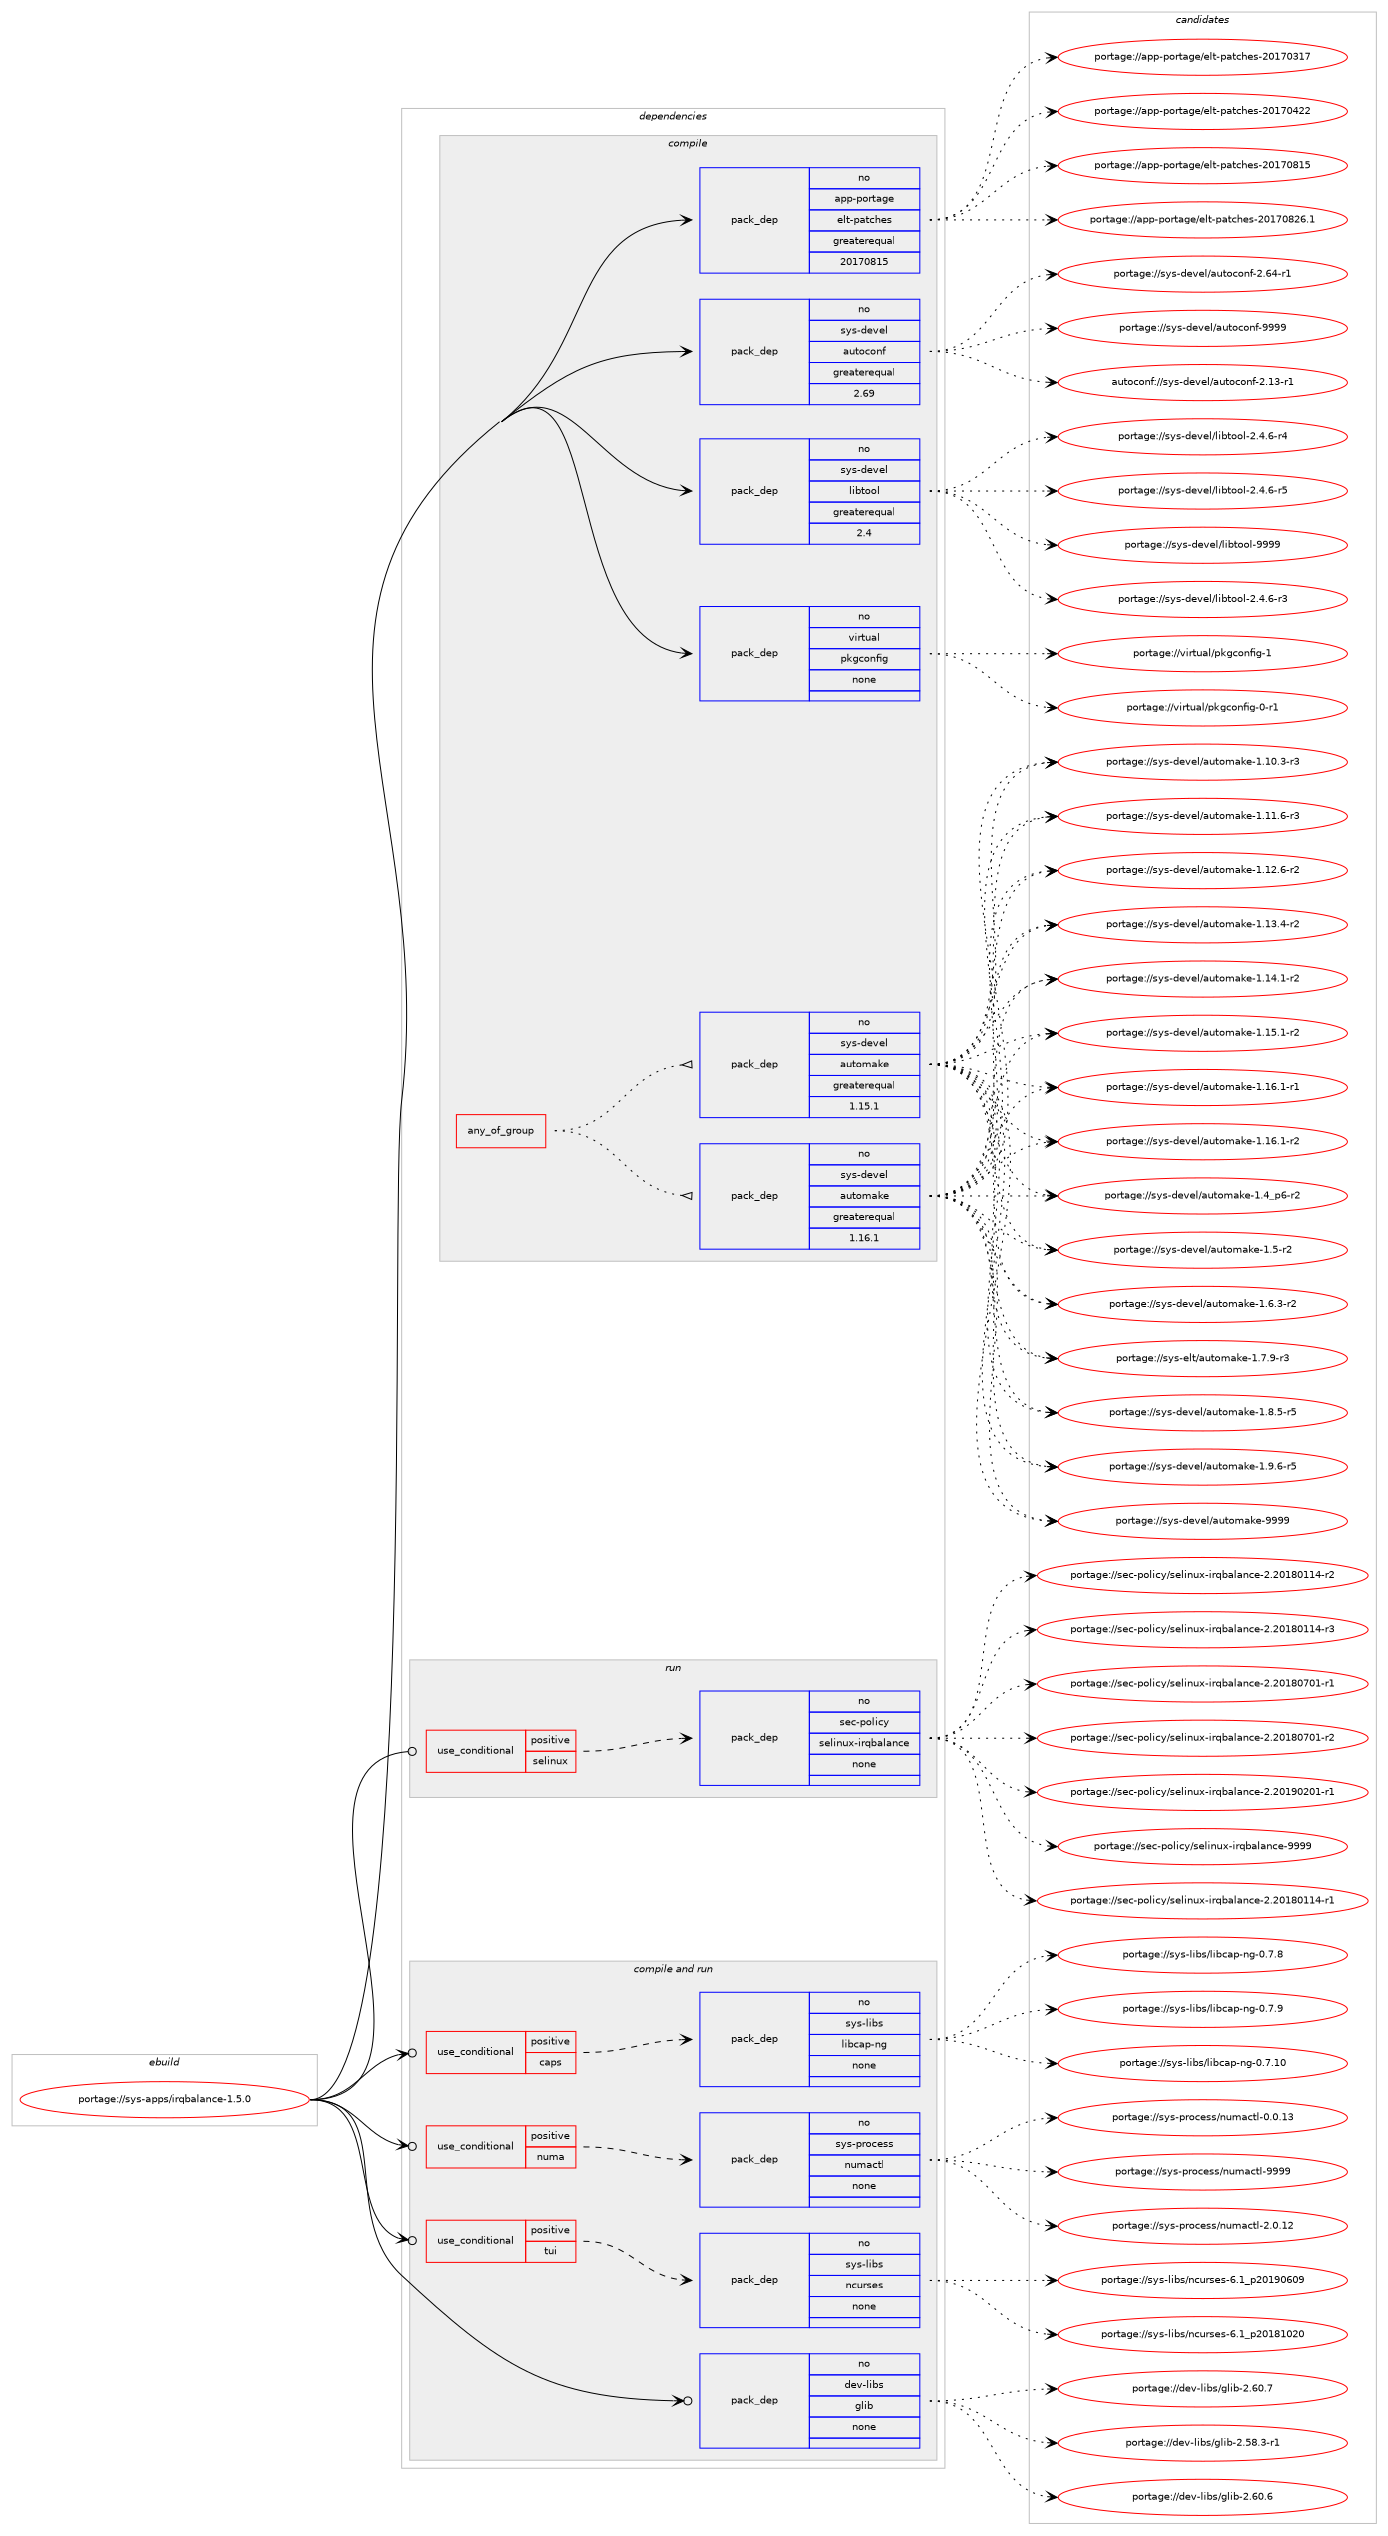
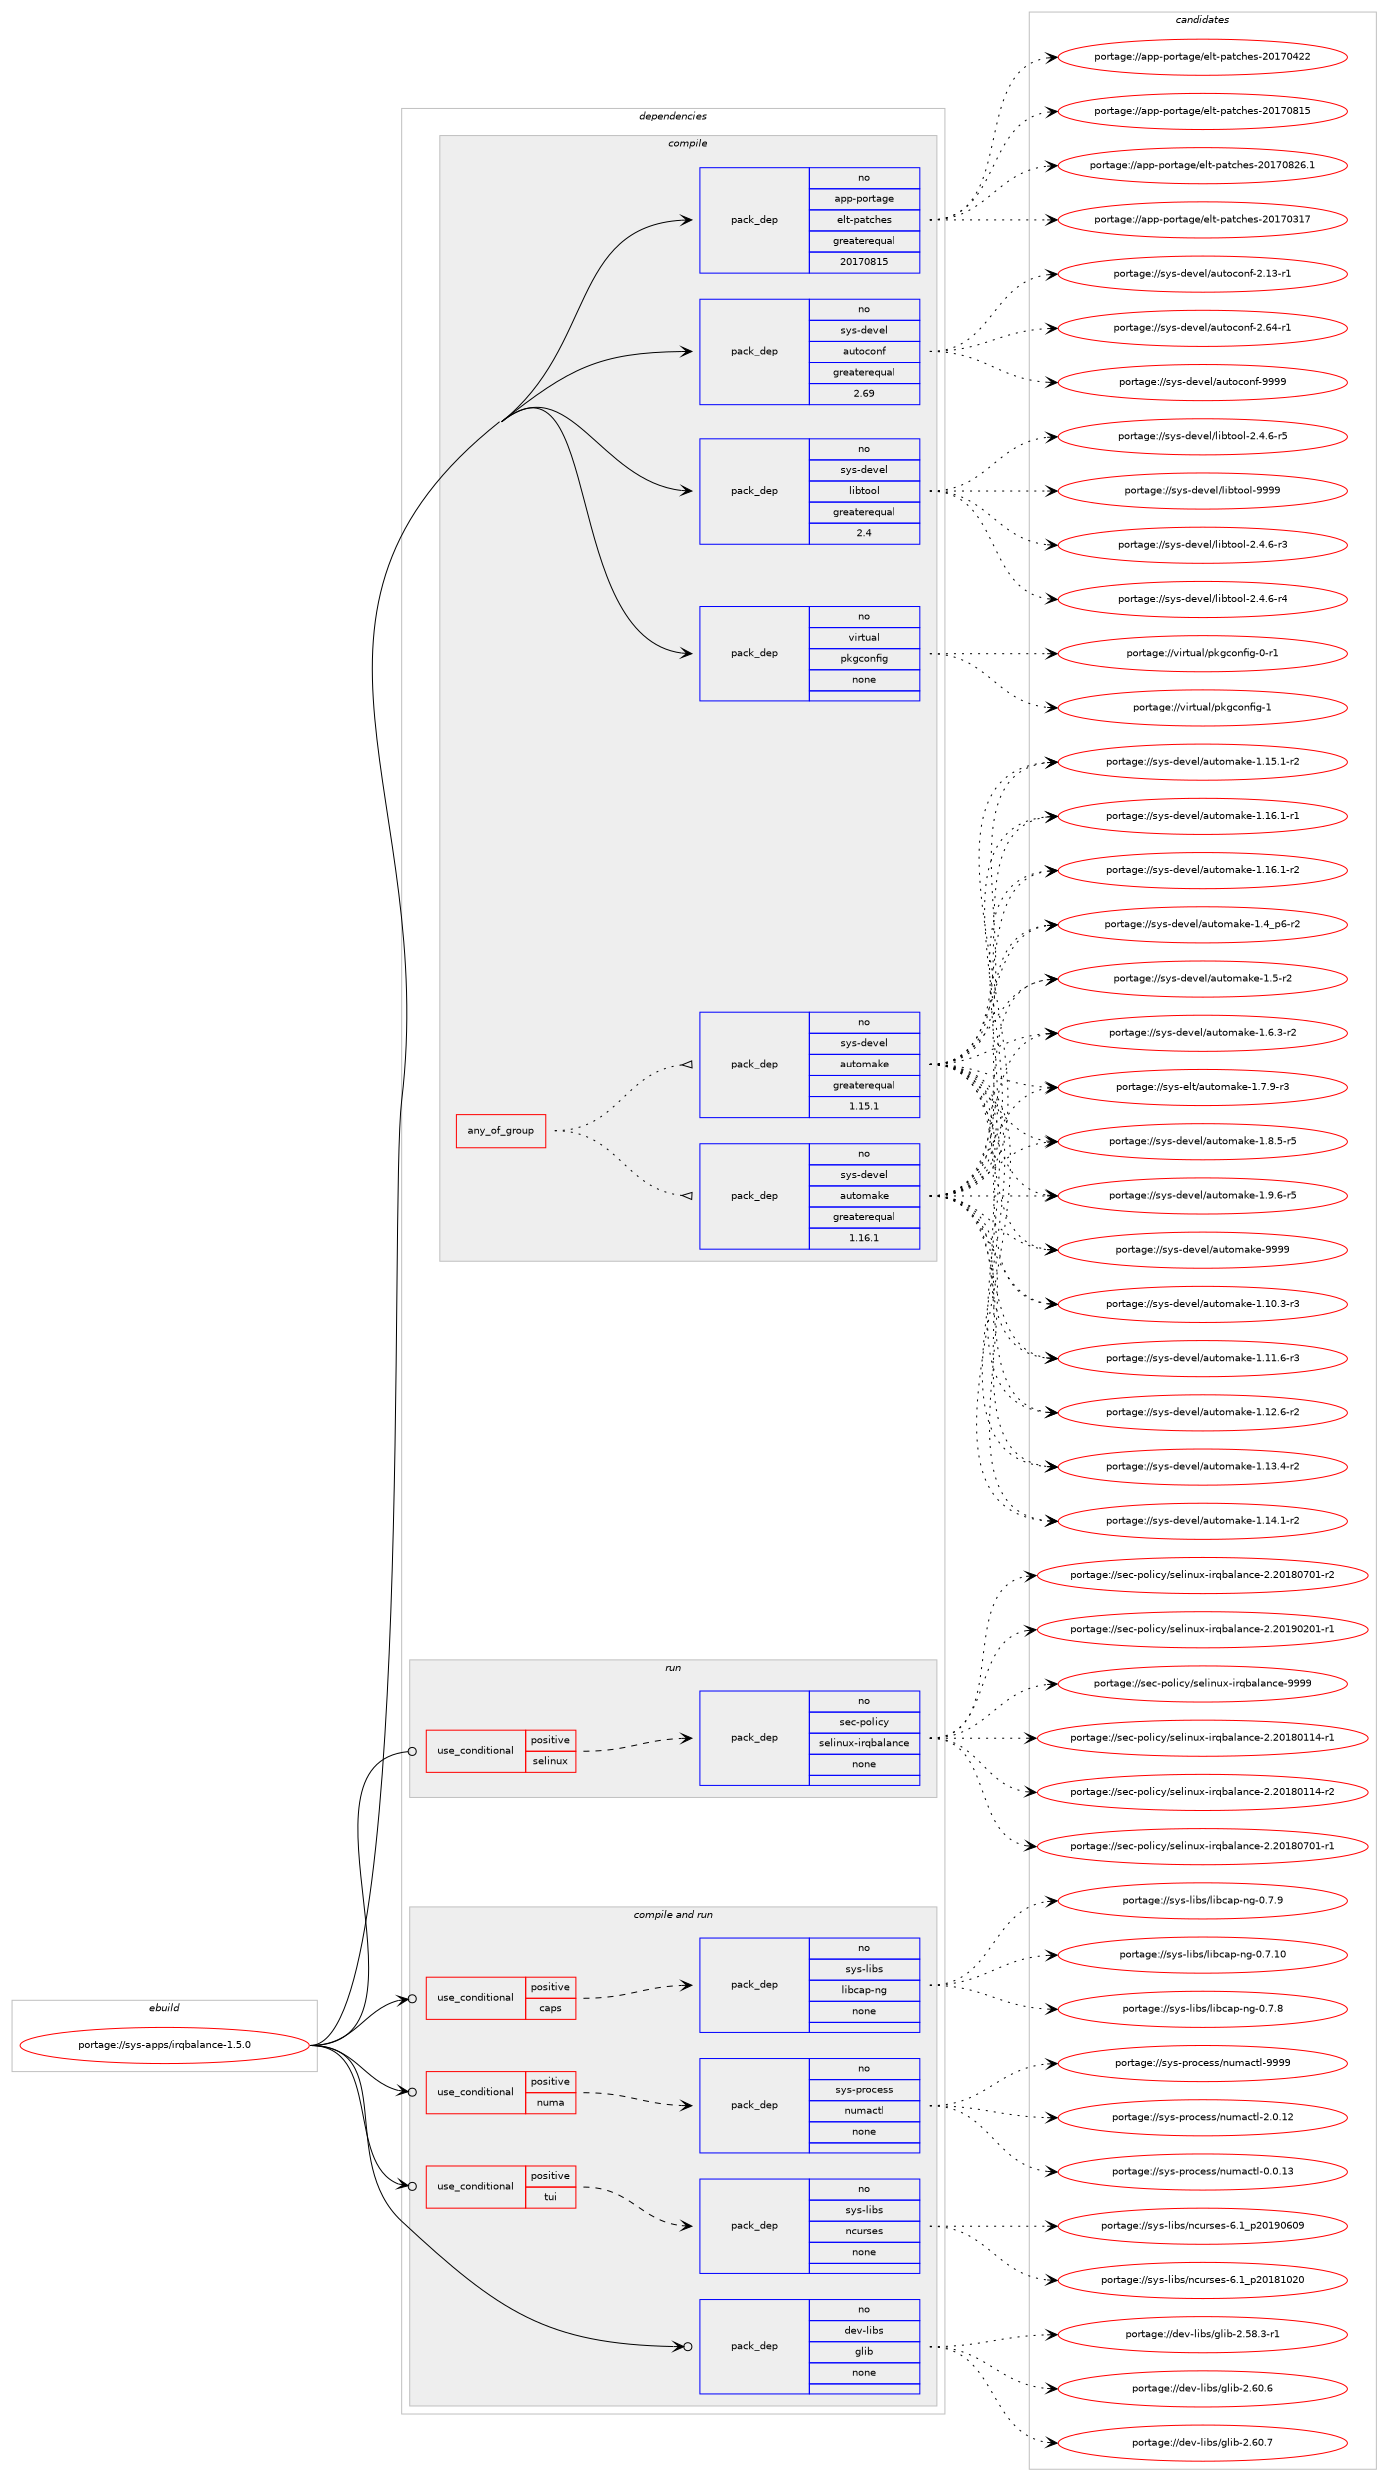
node "autoconf://sys-devel/autoconf-2.13-r1": label "autoconf://sys-devel/autoconf-2.13-r1" -> "portage://sys-devel/autoconf-2.13-r1"
node "portage://sec-policy/selinux-irqbalance-2.20180114-r3": removed
